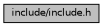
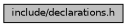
node "include/include.h": label "include/include.h" -> "include/declarations.h"
